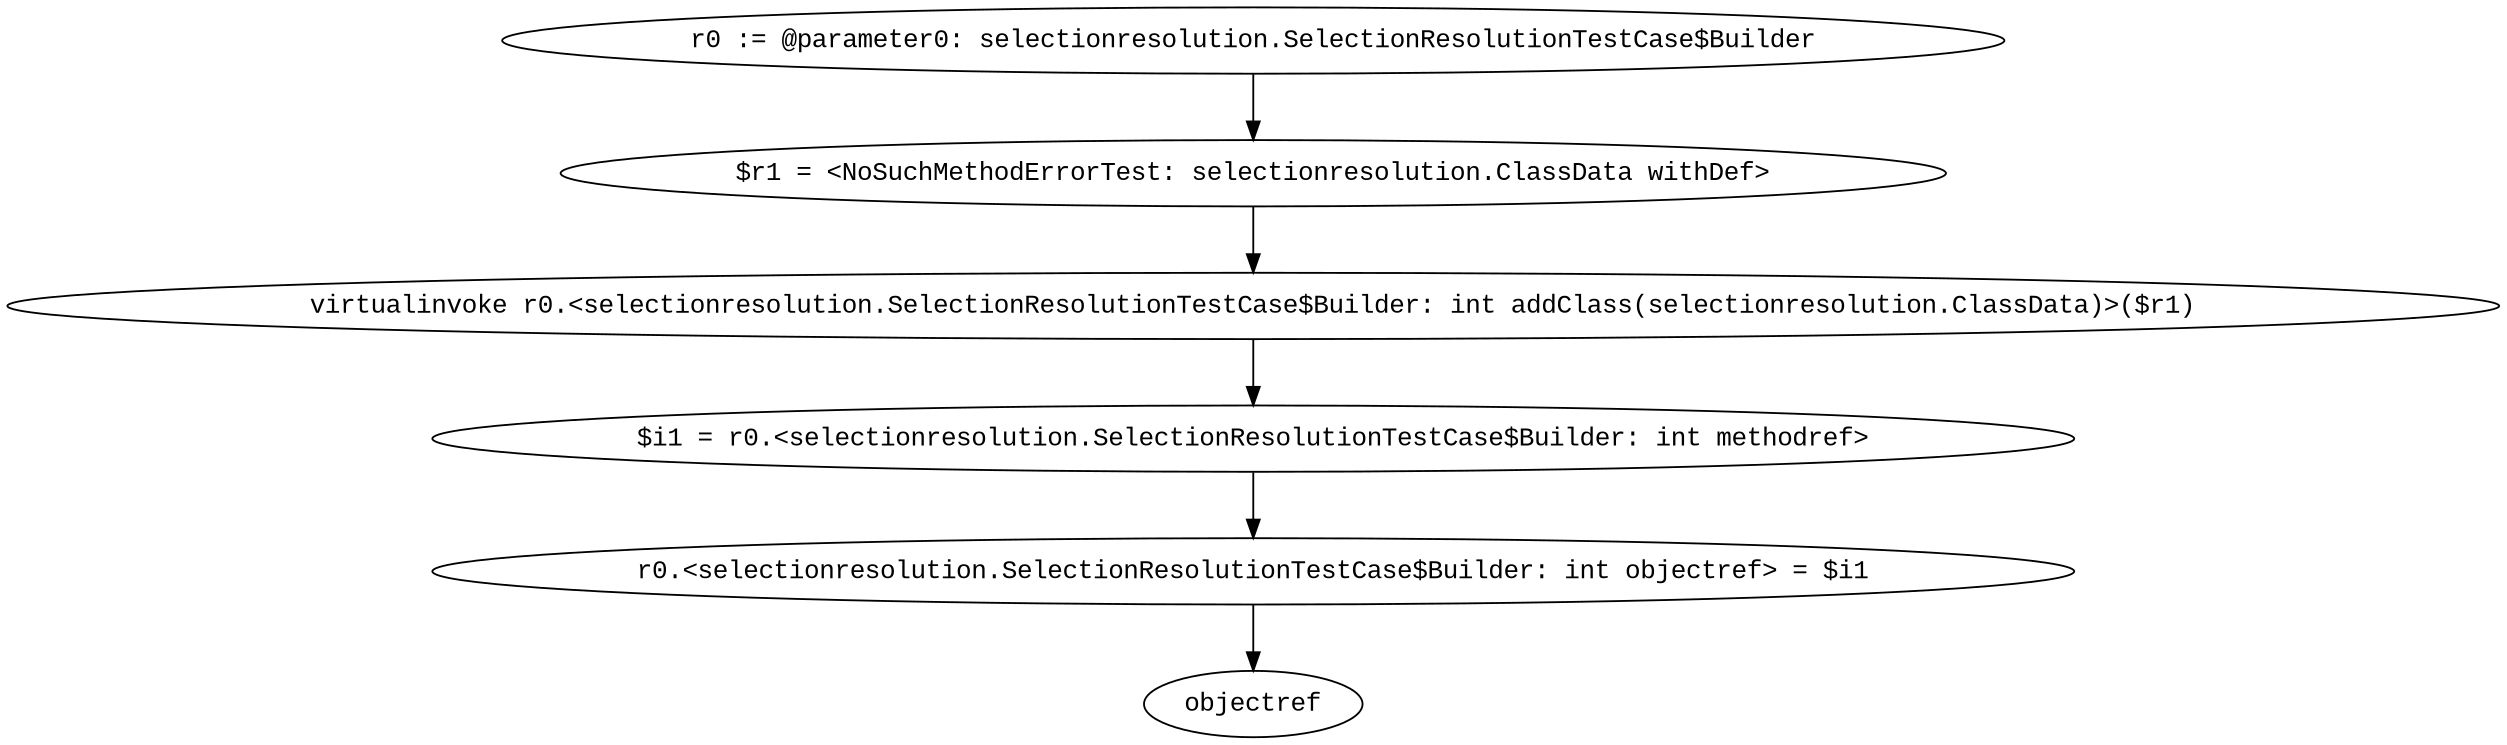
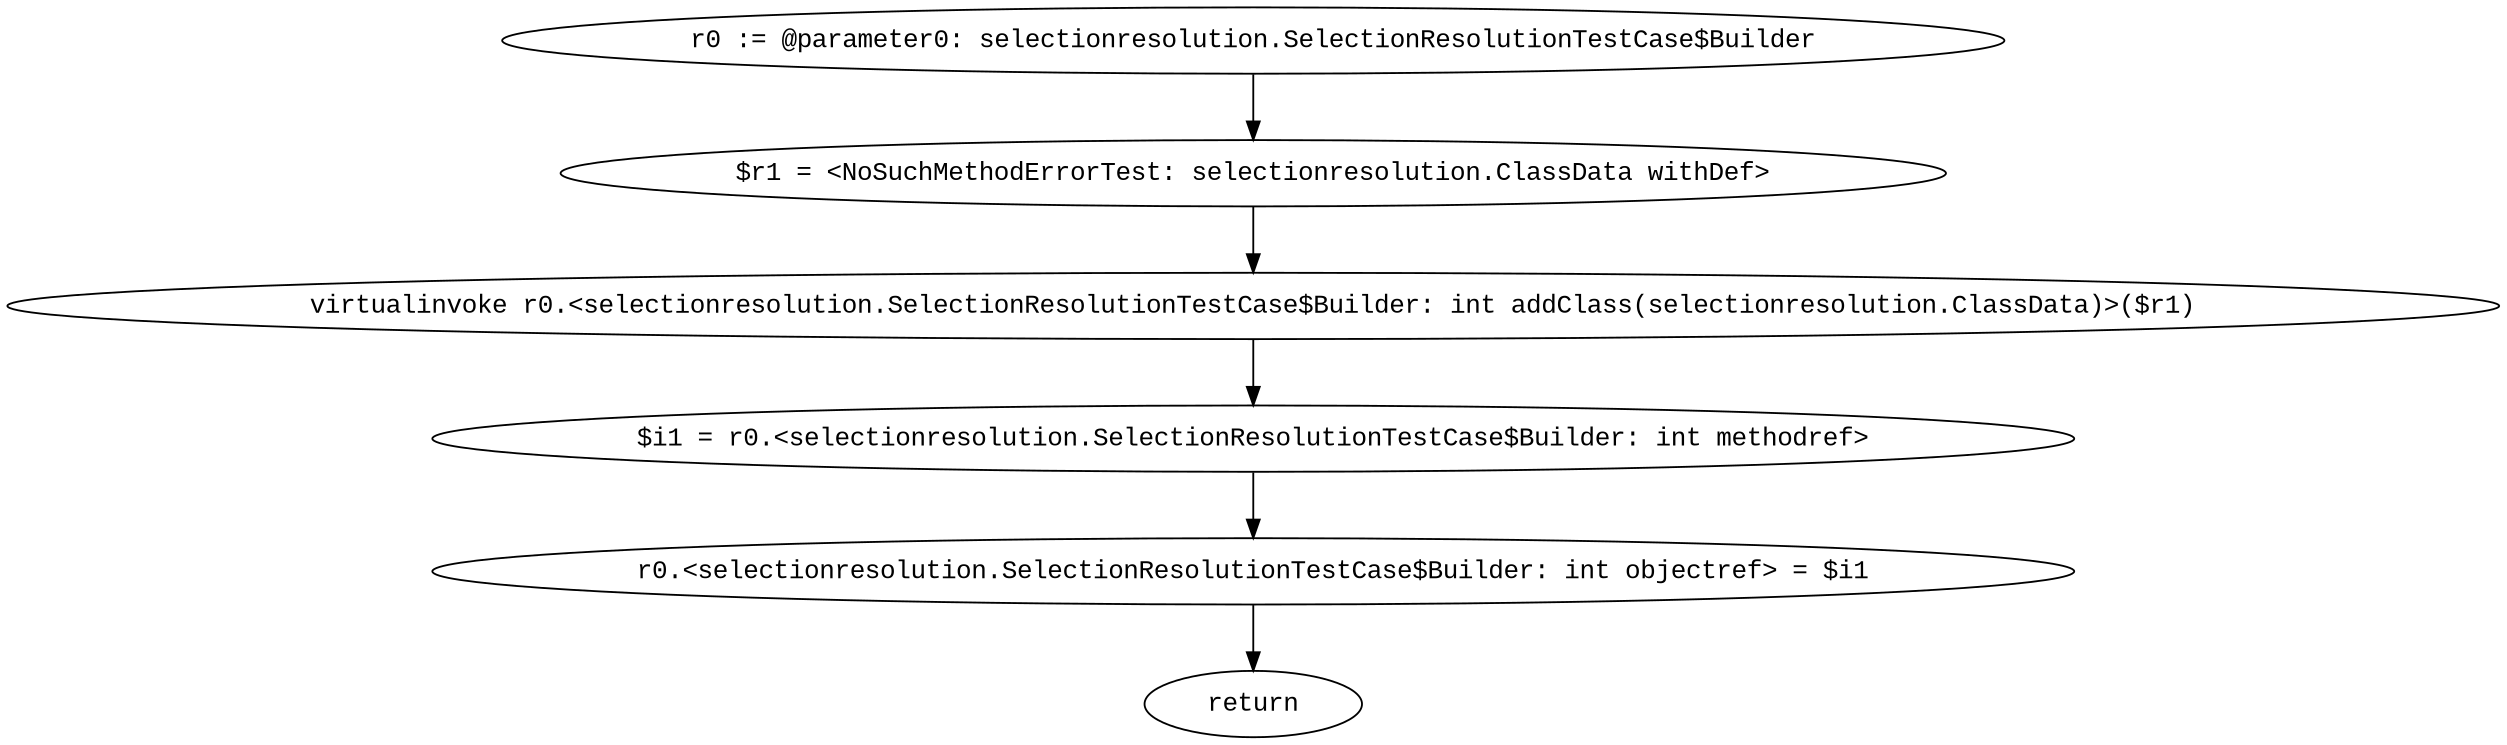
node "objectref": label "objectref" -> "return"
